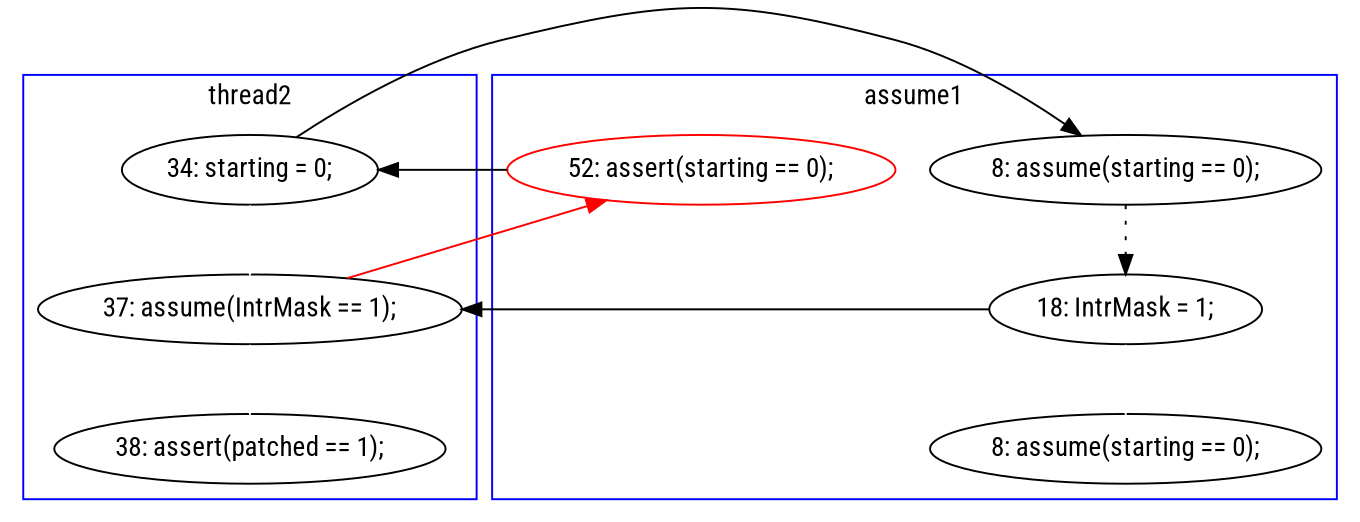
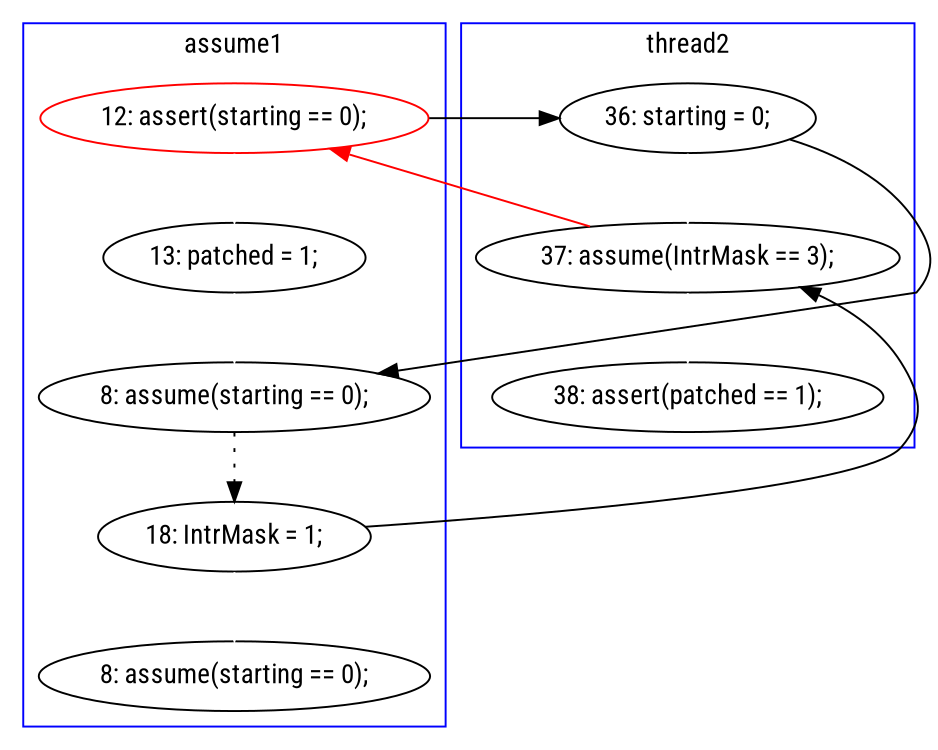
node "34: starting = 0;": label "34: starting = 0;" -> "36: starting = 0;"
node "52: assert(starting == 0);": label "52: assert(starting == 0);" -> "12: assert(starting == 0);"
node "13: patched = 1;": added
node "37: assume(IntrMask == 1);": label "37: assume(IntrMask == 1);" -> "37: assume(IntrMask == 3);"
